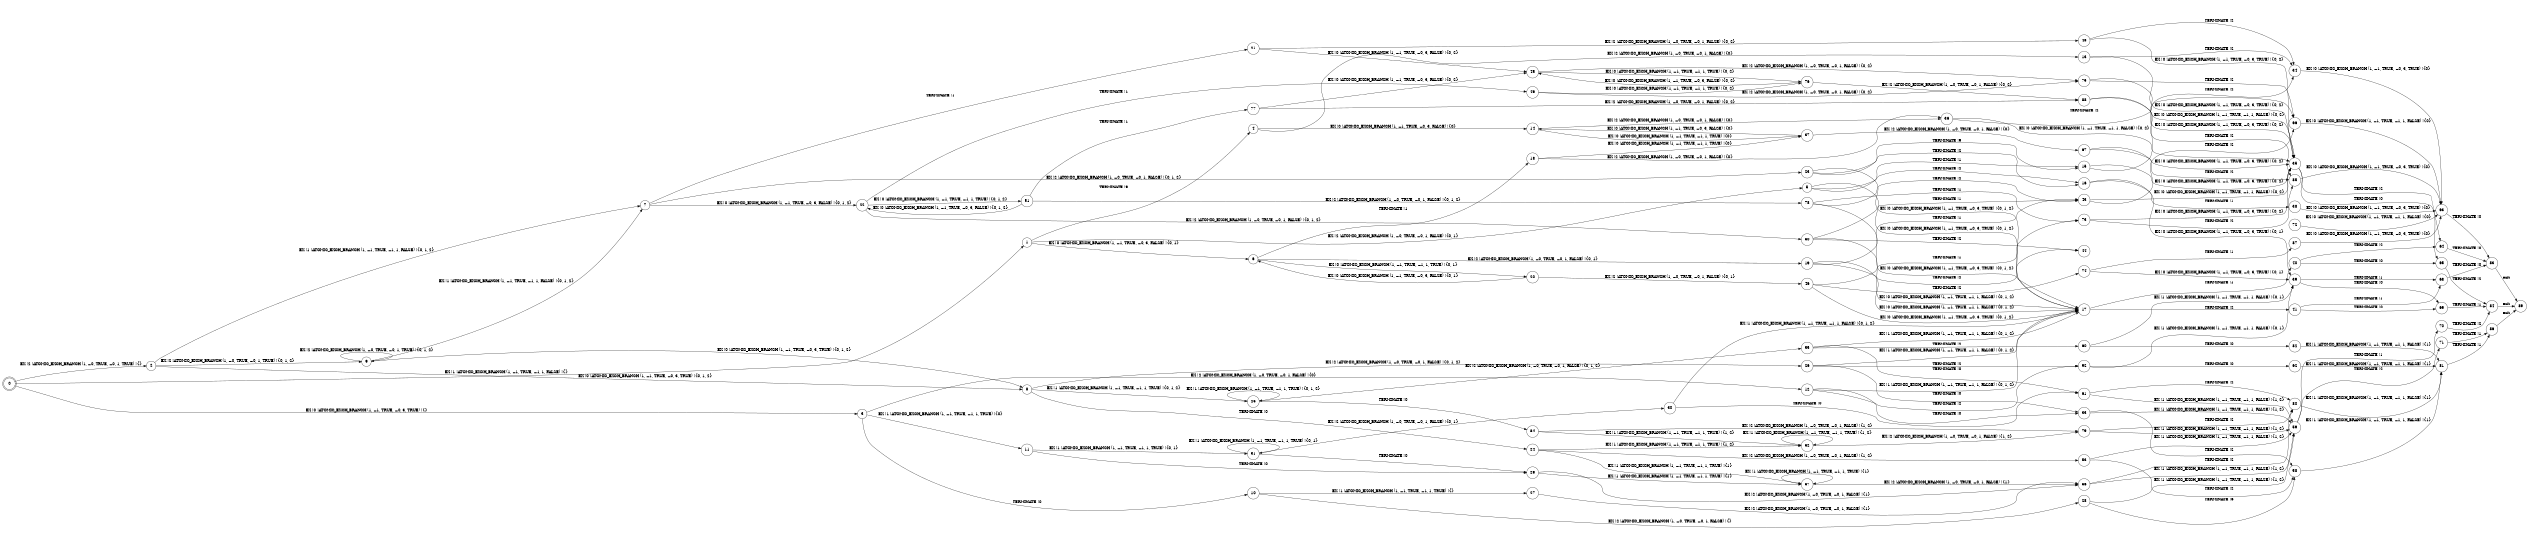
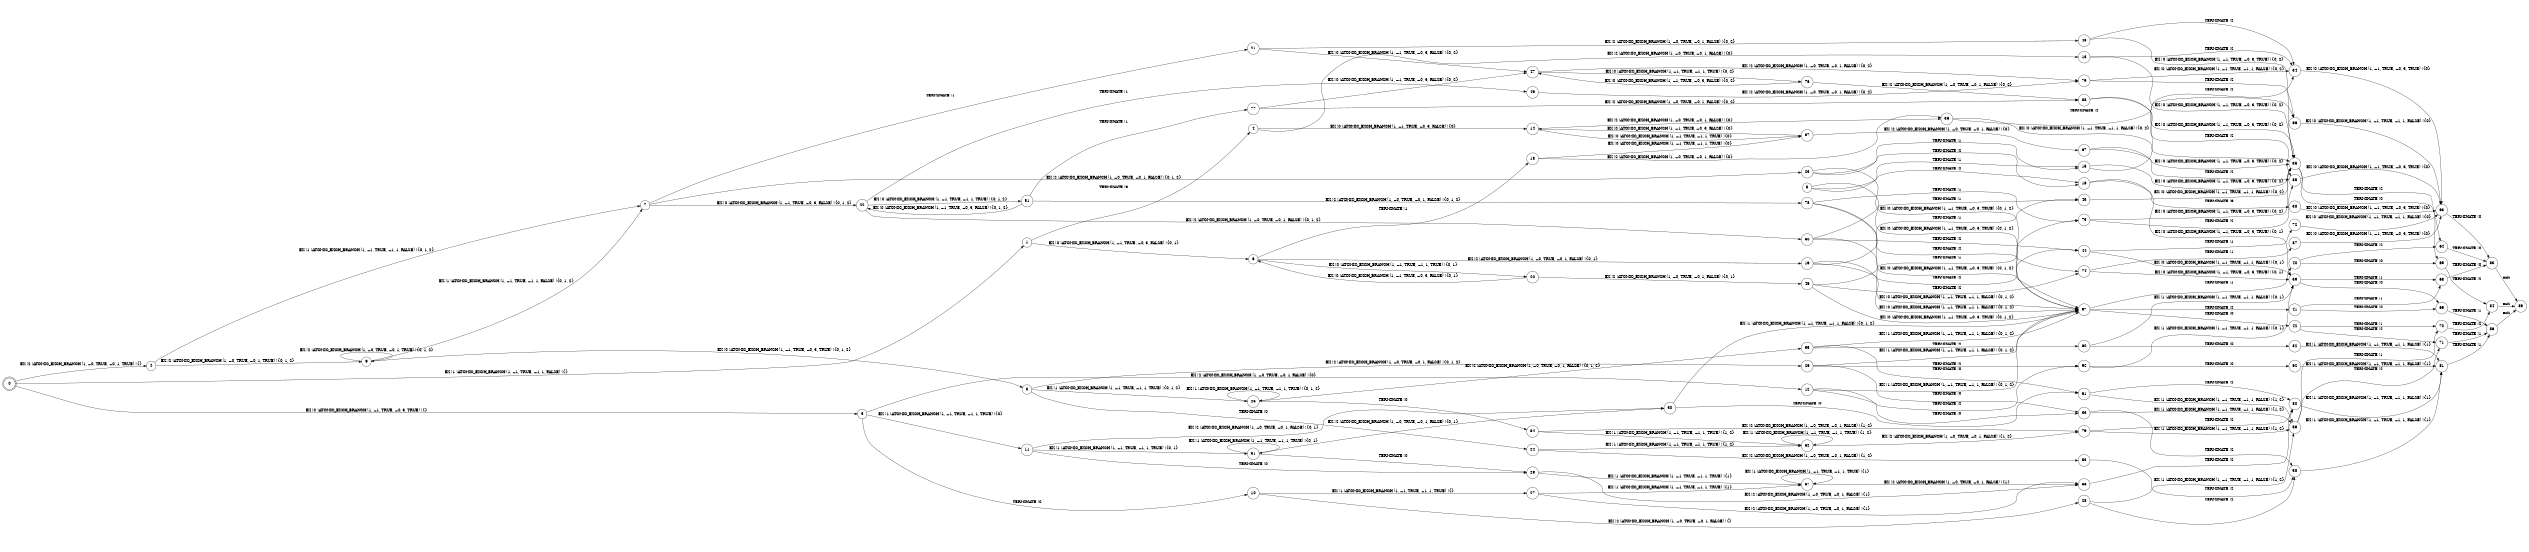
node "45": label "45" -> "47"
edge "49" -> "76": removed, label "EX !0 !ATOMIC_EXCH_BRANCH (1, +1, TRUE, +1, 1, TRUE) !{0, 2}"
edge "75" -> "35": now "75" -> "34"
edge "23" -> "15": label "TERMINATE !9" -> "TERMINATE !1"
edge "43" -> "66": removed, label "TERMINATE !2"
edge "78" -> "43": now "78" -> "74"
edge "16" -> "38": label "TERMINATE !1" -> "TERMINATE !9"
edge "1" -> "5": removed, label "EX !2 !ATOMIC_EXCH_BRANCH (1, +0, TRUE, +0, 1, FALSE) !{0, 1}"
edge "44" -> "72": added, label "TERMINATE !1"
edge "44" -> "39": added, label "EX !0 !ATOMIC_EXCH_BRANCH (1, +1, TRUE, +1, 1, FALSE) !{0, 1}"
edge "69" -> "84": now "69" -> "86"
node "17": label "17" -> "97"
node "42": added
edge "2" -> "8": removed, label "EX !0 !ATOMIC_EXCH_BRANCH (1, +1, TRUE, +0, 3, TRUE) !{0, 1, 2}"
edge "11" -> "30": added, label "EX !2 !ATOMIC_EXCH_BRANCH (1, +0, TRUE, +0, 1, FALSE) !{0, 1}"
edge "53" -> "59": removed, label "EX !1 !ATOMIC_EXCH_BRANCH (1, +1, TRUE, +1, 1, FALSE) !{1, 2}"
edge "24" -> "57": now "27" -> "57"
edge "56" -> "59": removed, label "EX !1 !ATOMIC_EXCH_BRANCH (1, +1, TRUE, +1, 1, FALSE) !{1, 2}"
edge "28" -> "58": label "TERMINATE !6" -> "TERMINATE !2"
